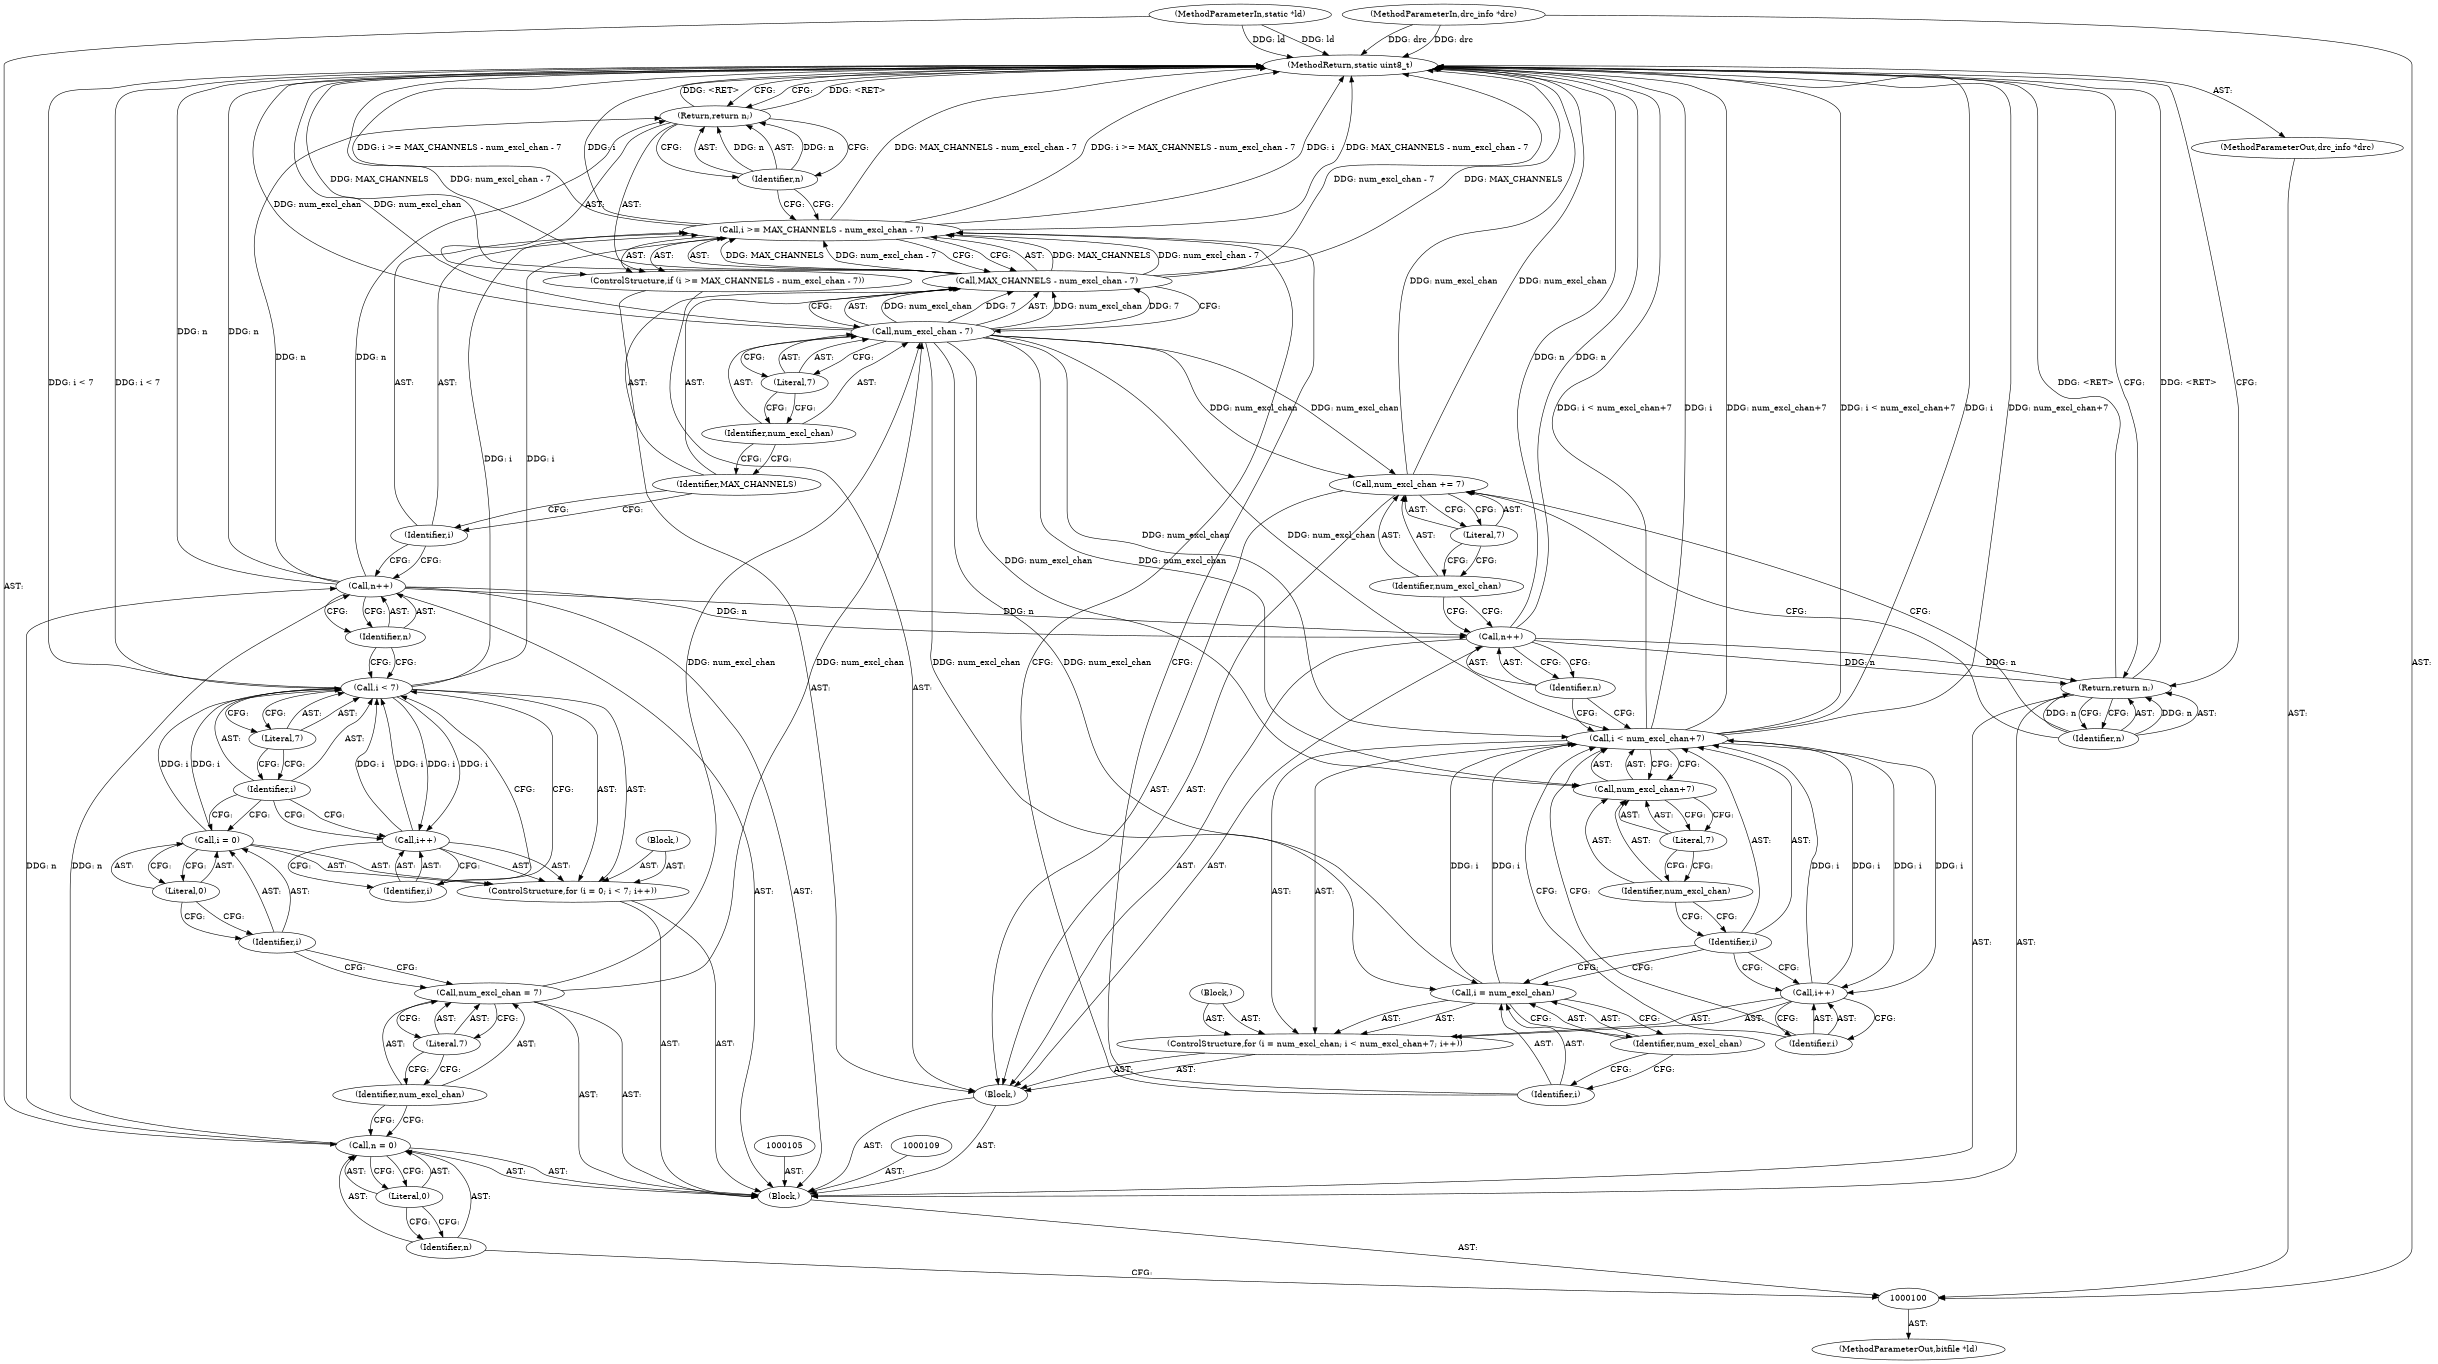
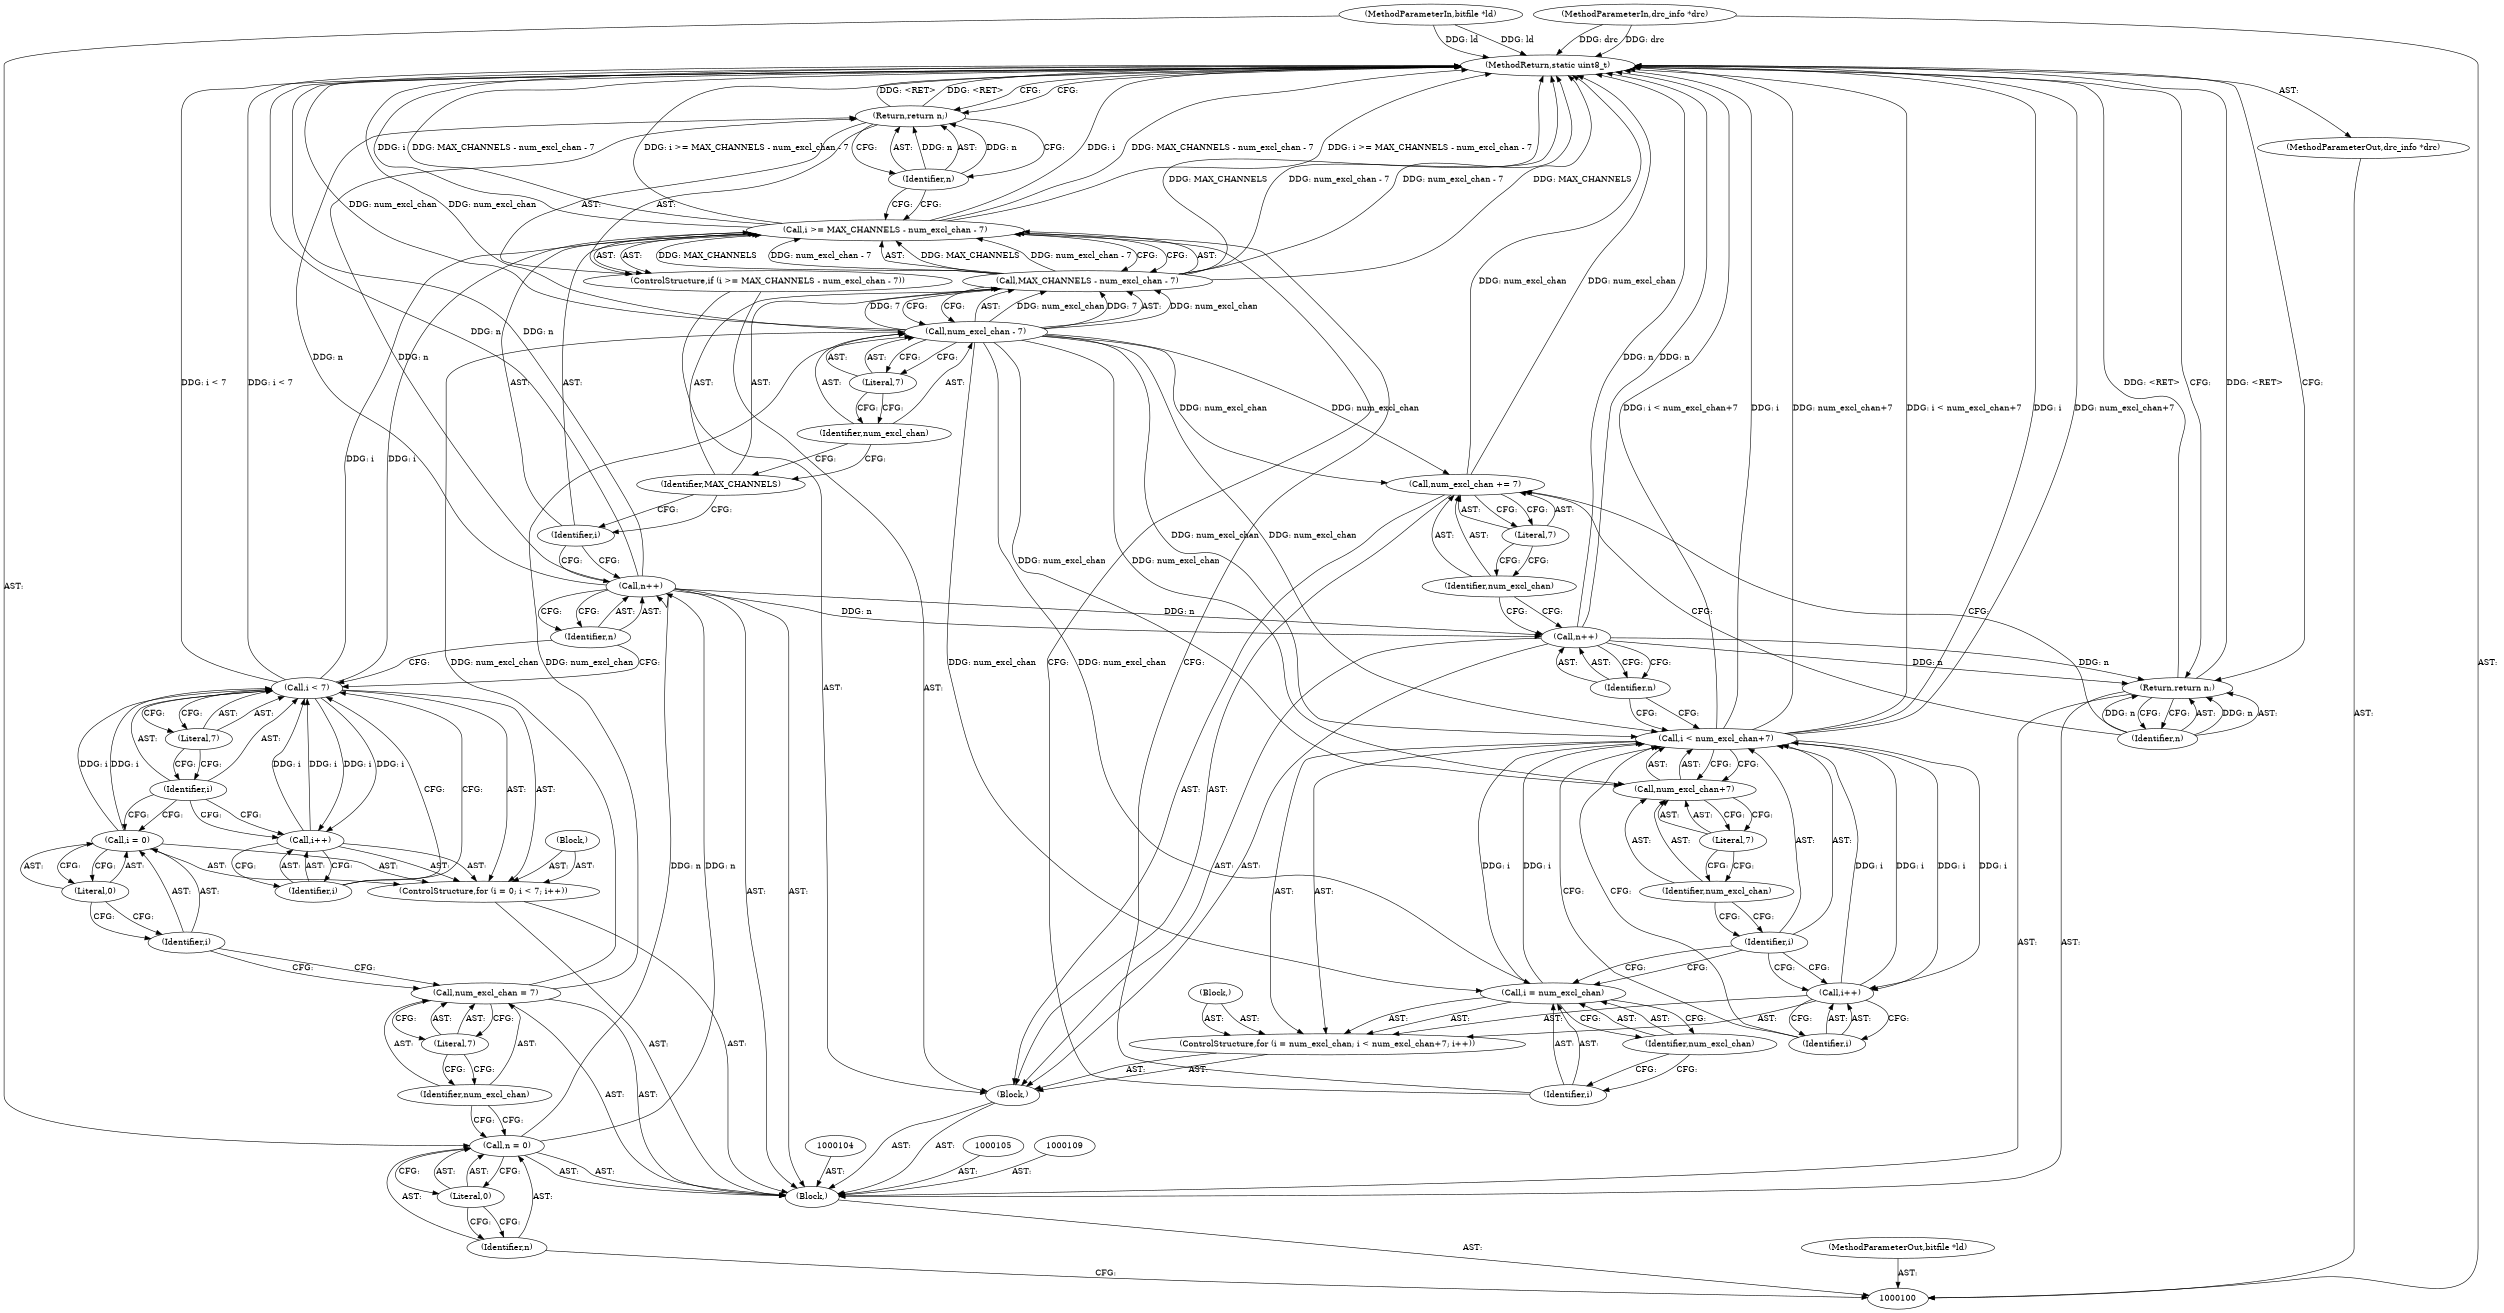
node "(MethodParameterIn,static *ld)": label "(MethodParameterIn,static *ld)" -> "(MethodParameterIn,bitfile *ld)"
node "1000104": added
edge "1000100" -> "(MethodParameterOut,bitfile *ld)": reversed
